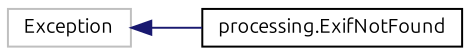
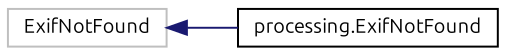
node "Exception": label "Exception" -> "ExifNotFound"
